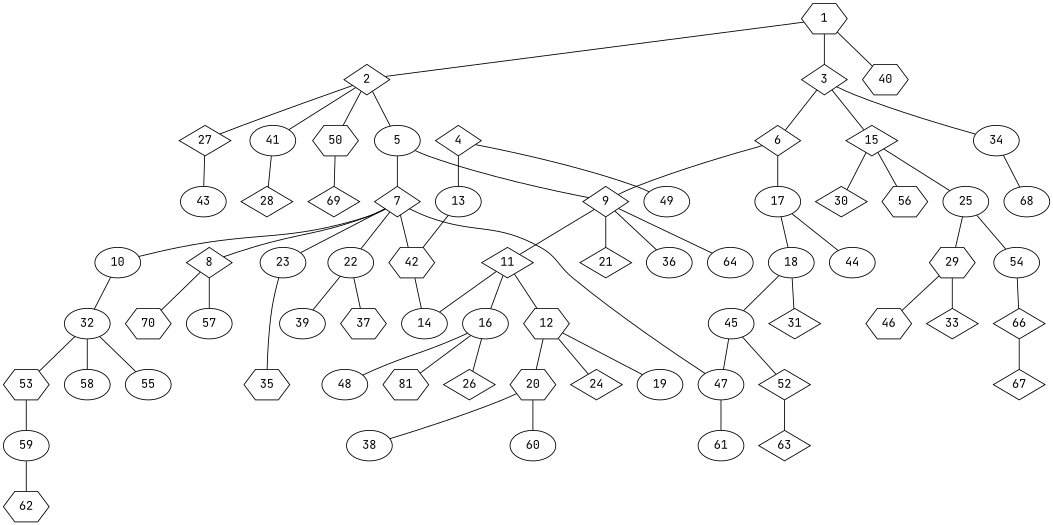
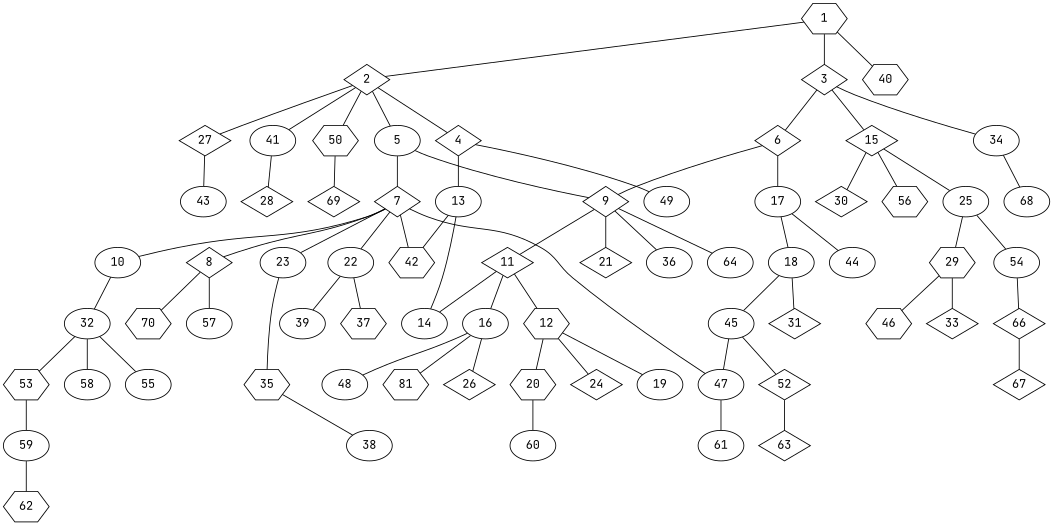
edge "2" -- "4": added
edge "42" -- "14": now "13" -- "14"
edge "20" -- "38": now "35" -- "38"
